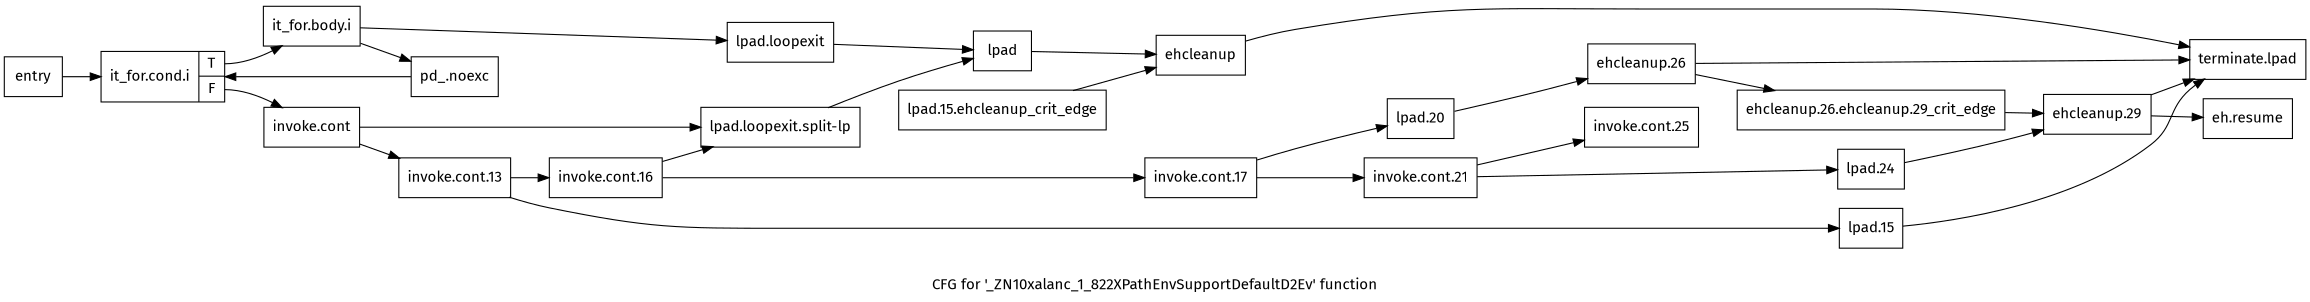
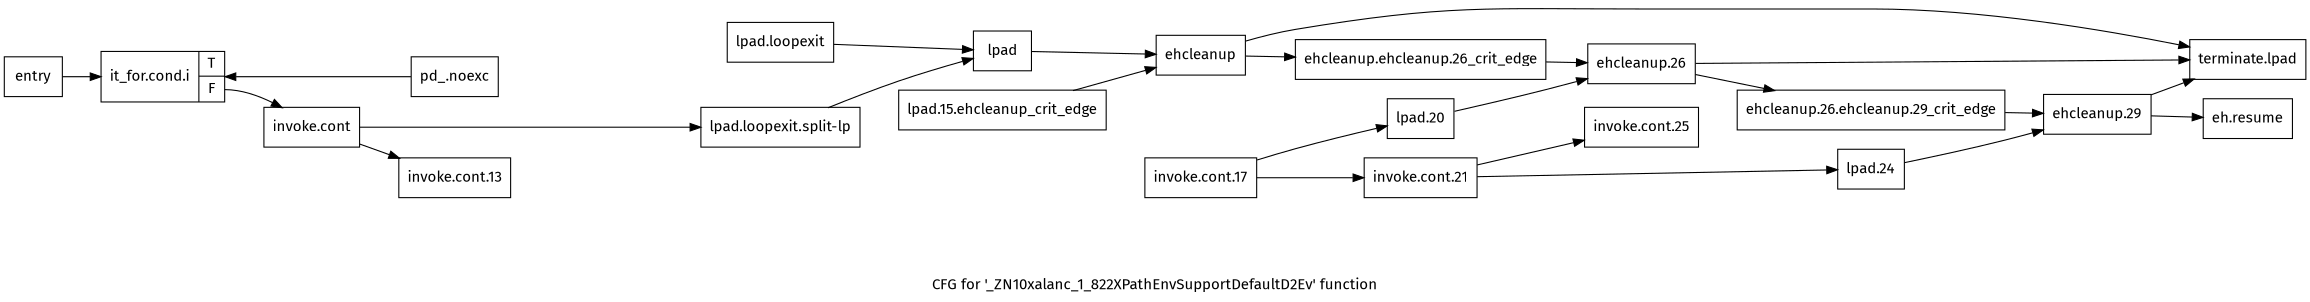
node "it_for.body.i": removed
node "ehcleanup.ehcleanup.26_crit_edge": added
node "invoke.cont.16": removed
node "lpad.15": removed
